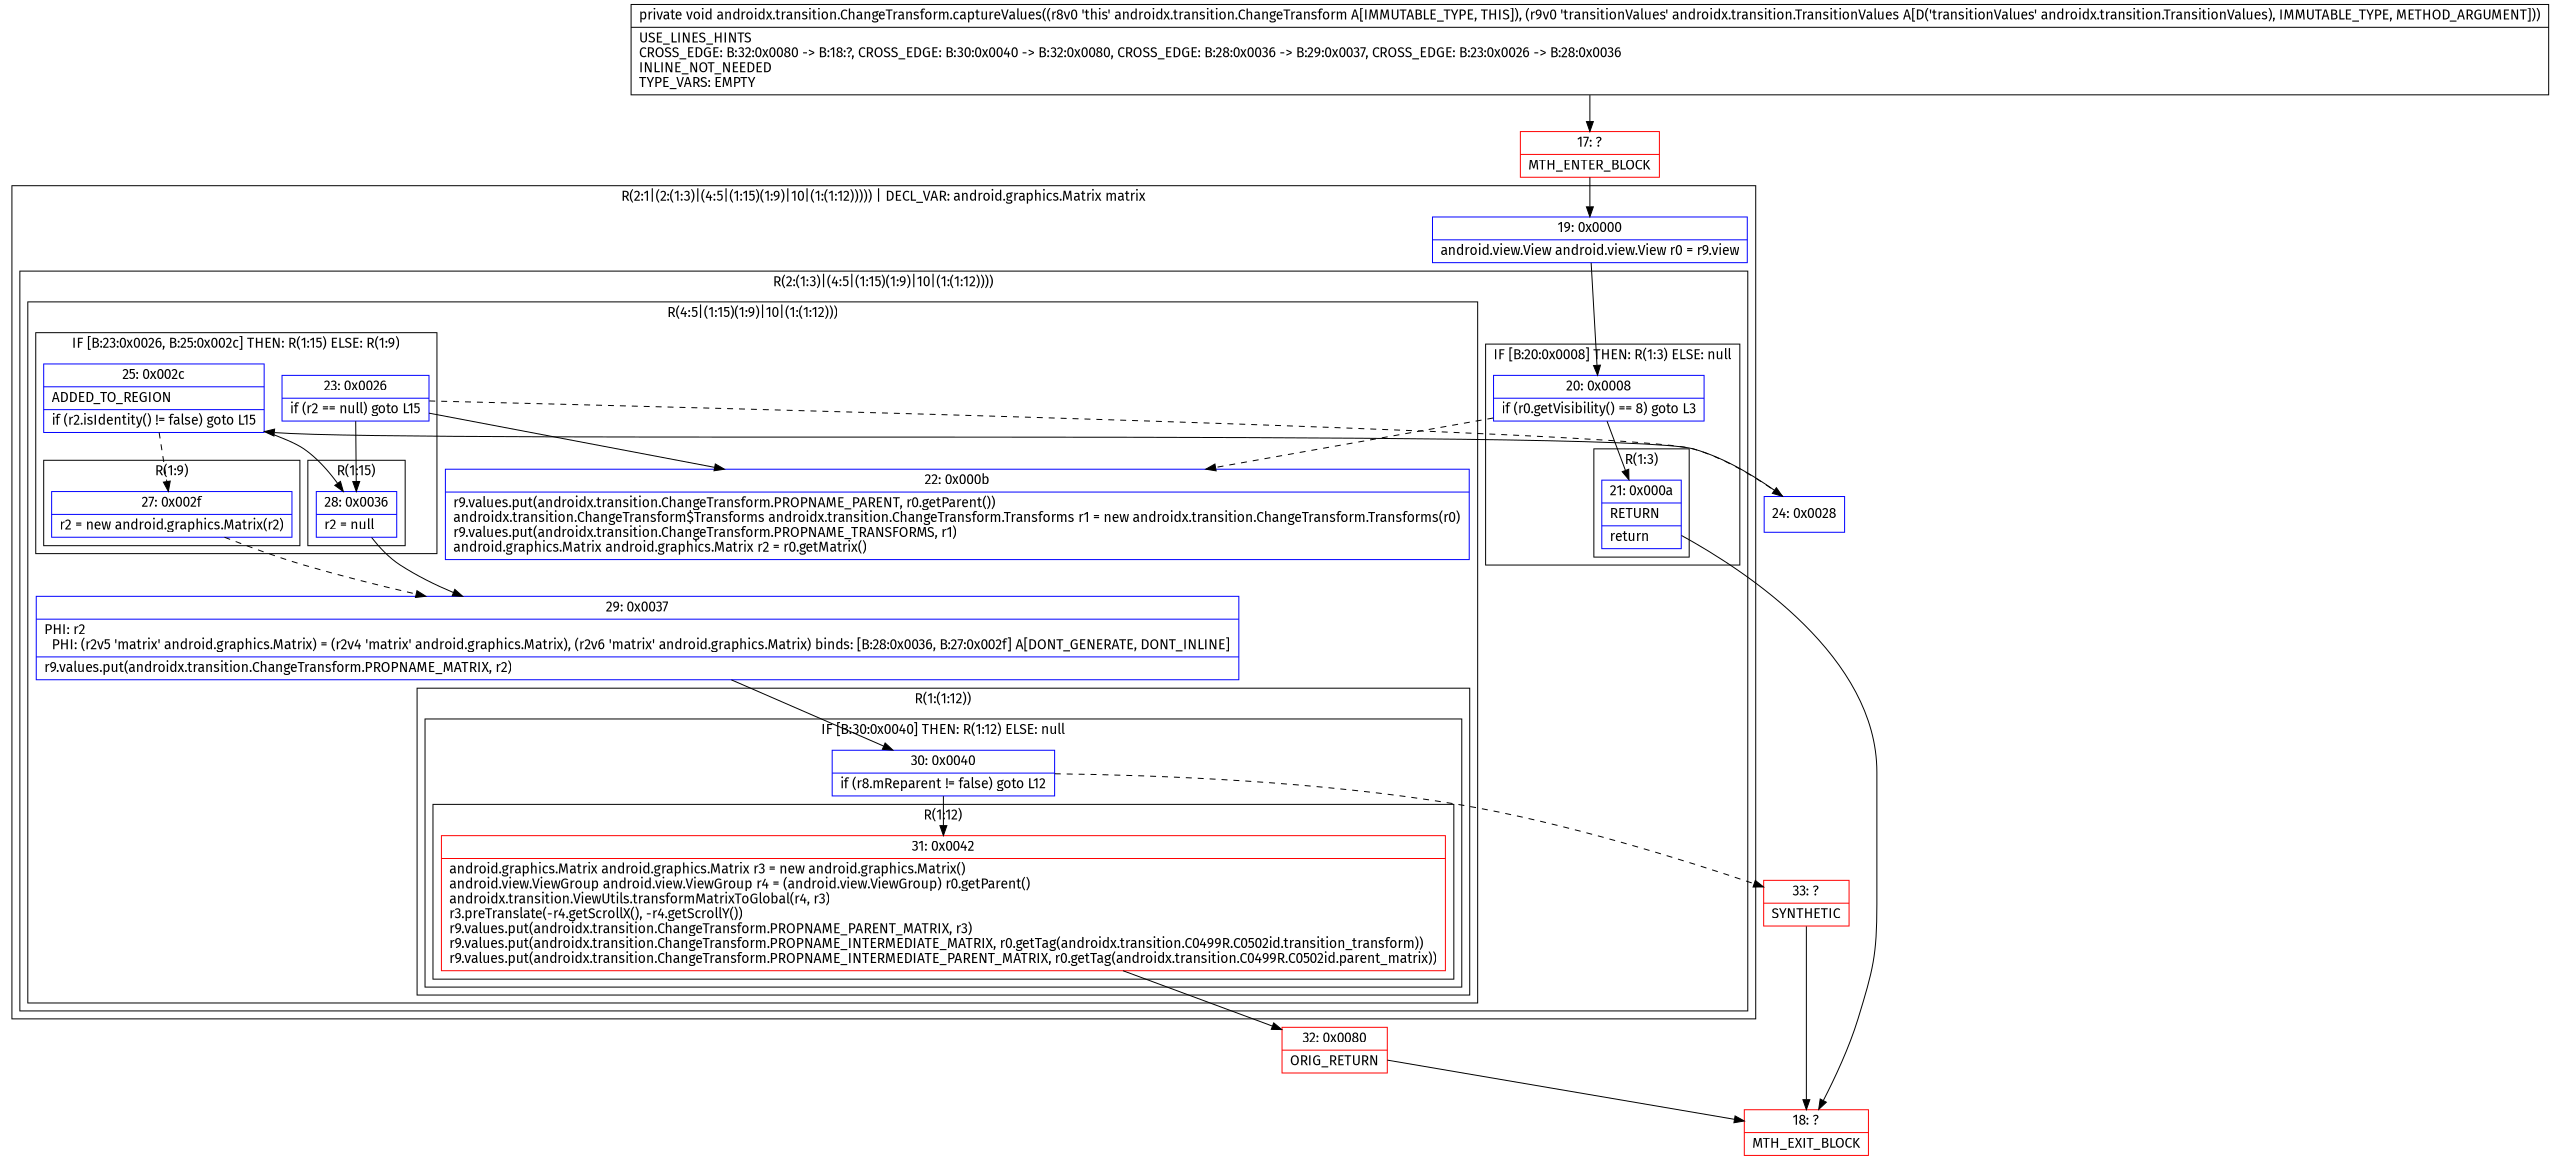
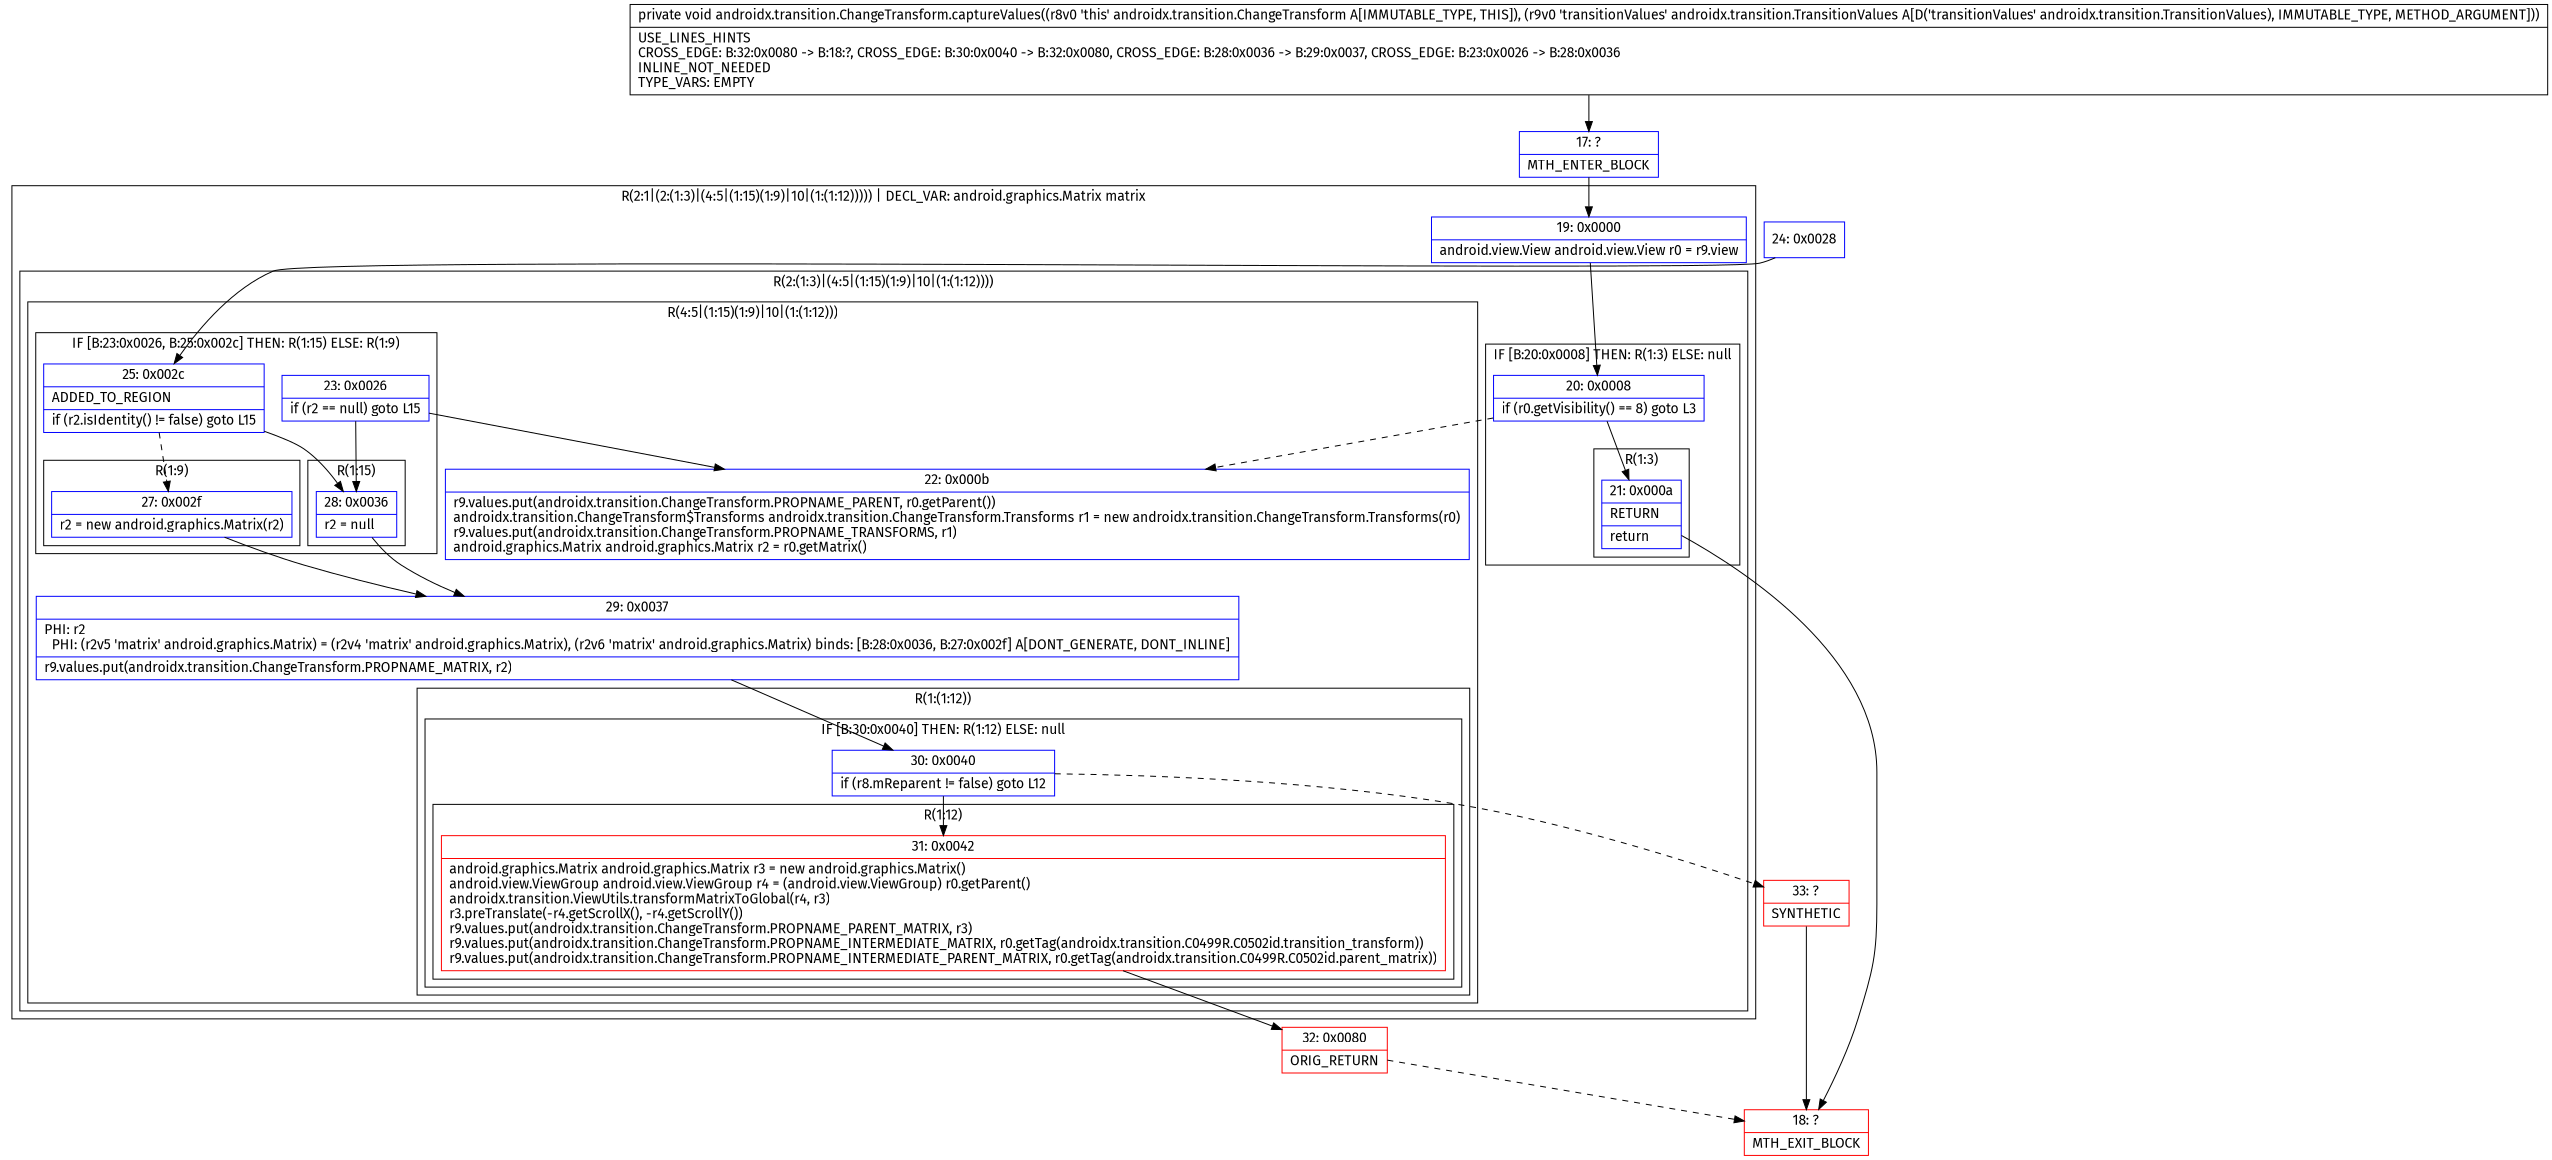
node "17: ?": color red -> blue
edge "23: 0x0026" -> "24: 0x0028": removed
edge "27: 0x002f" -> "29: 0x0037": style dashed -> solid
edge "32: 0x0080" -> "18: ?": style solid -> dashed
